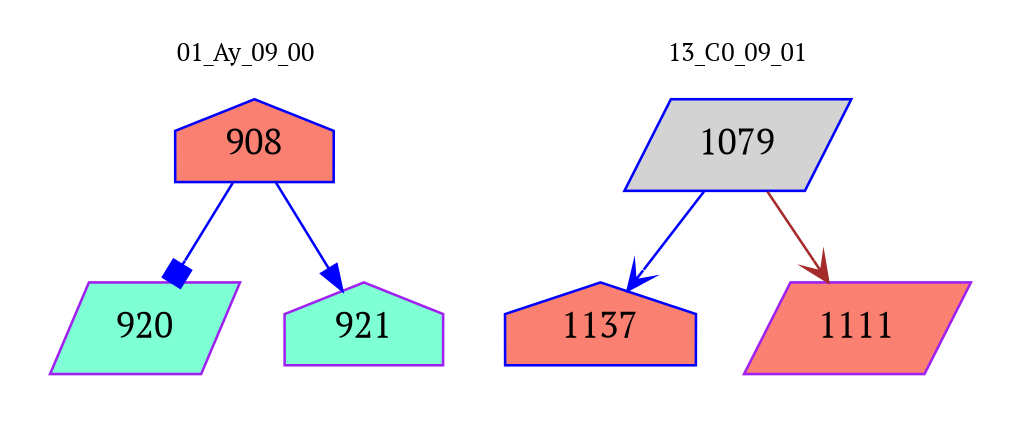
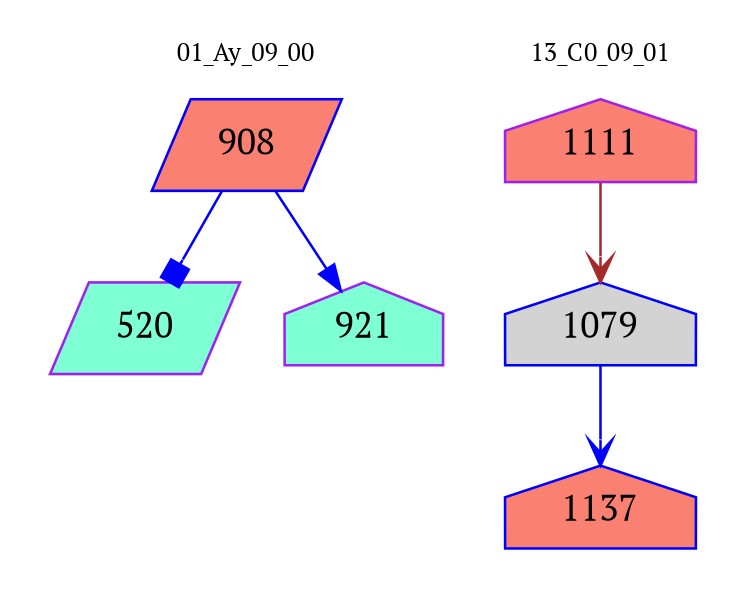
node "908": shape house -> parallelogram
node "1079": shape parallelogram -> house
edge "1079" -> "1111": reversed
node "920": label "920" -> "520"
node "1111": shape parallelogram -> house
